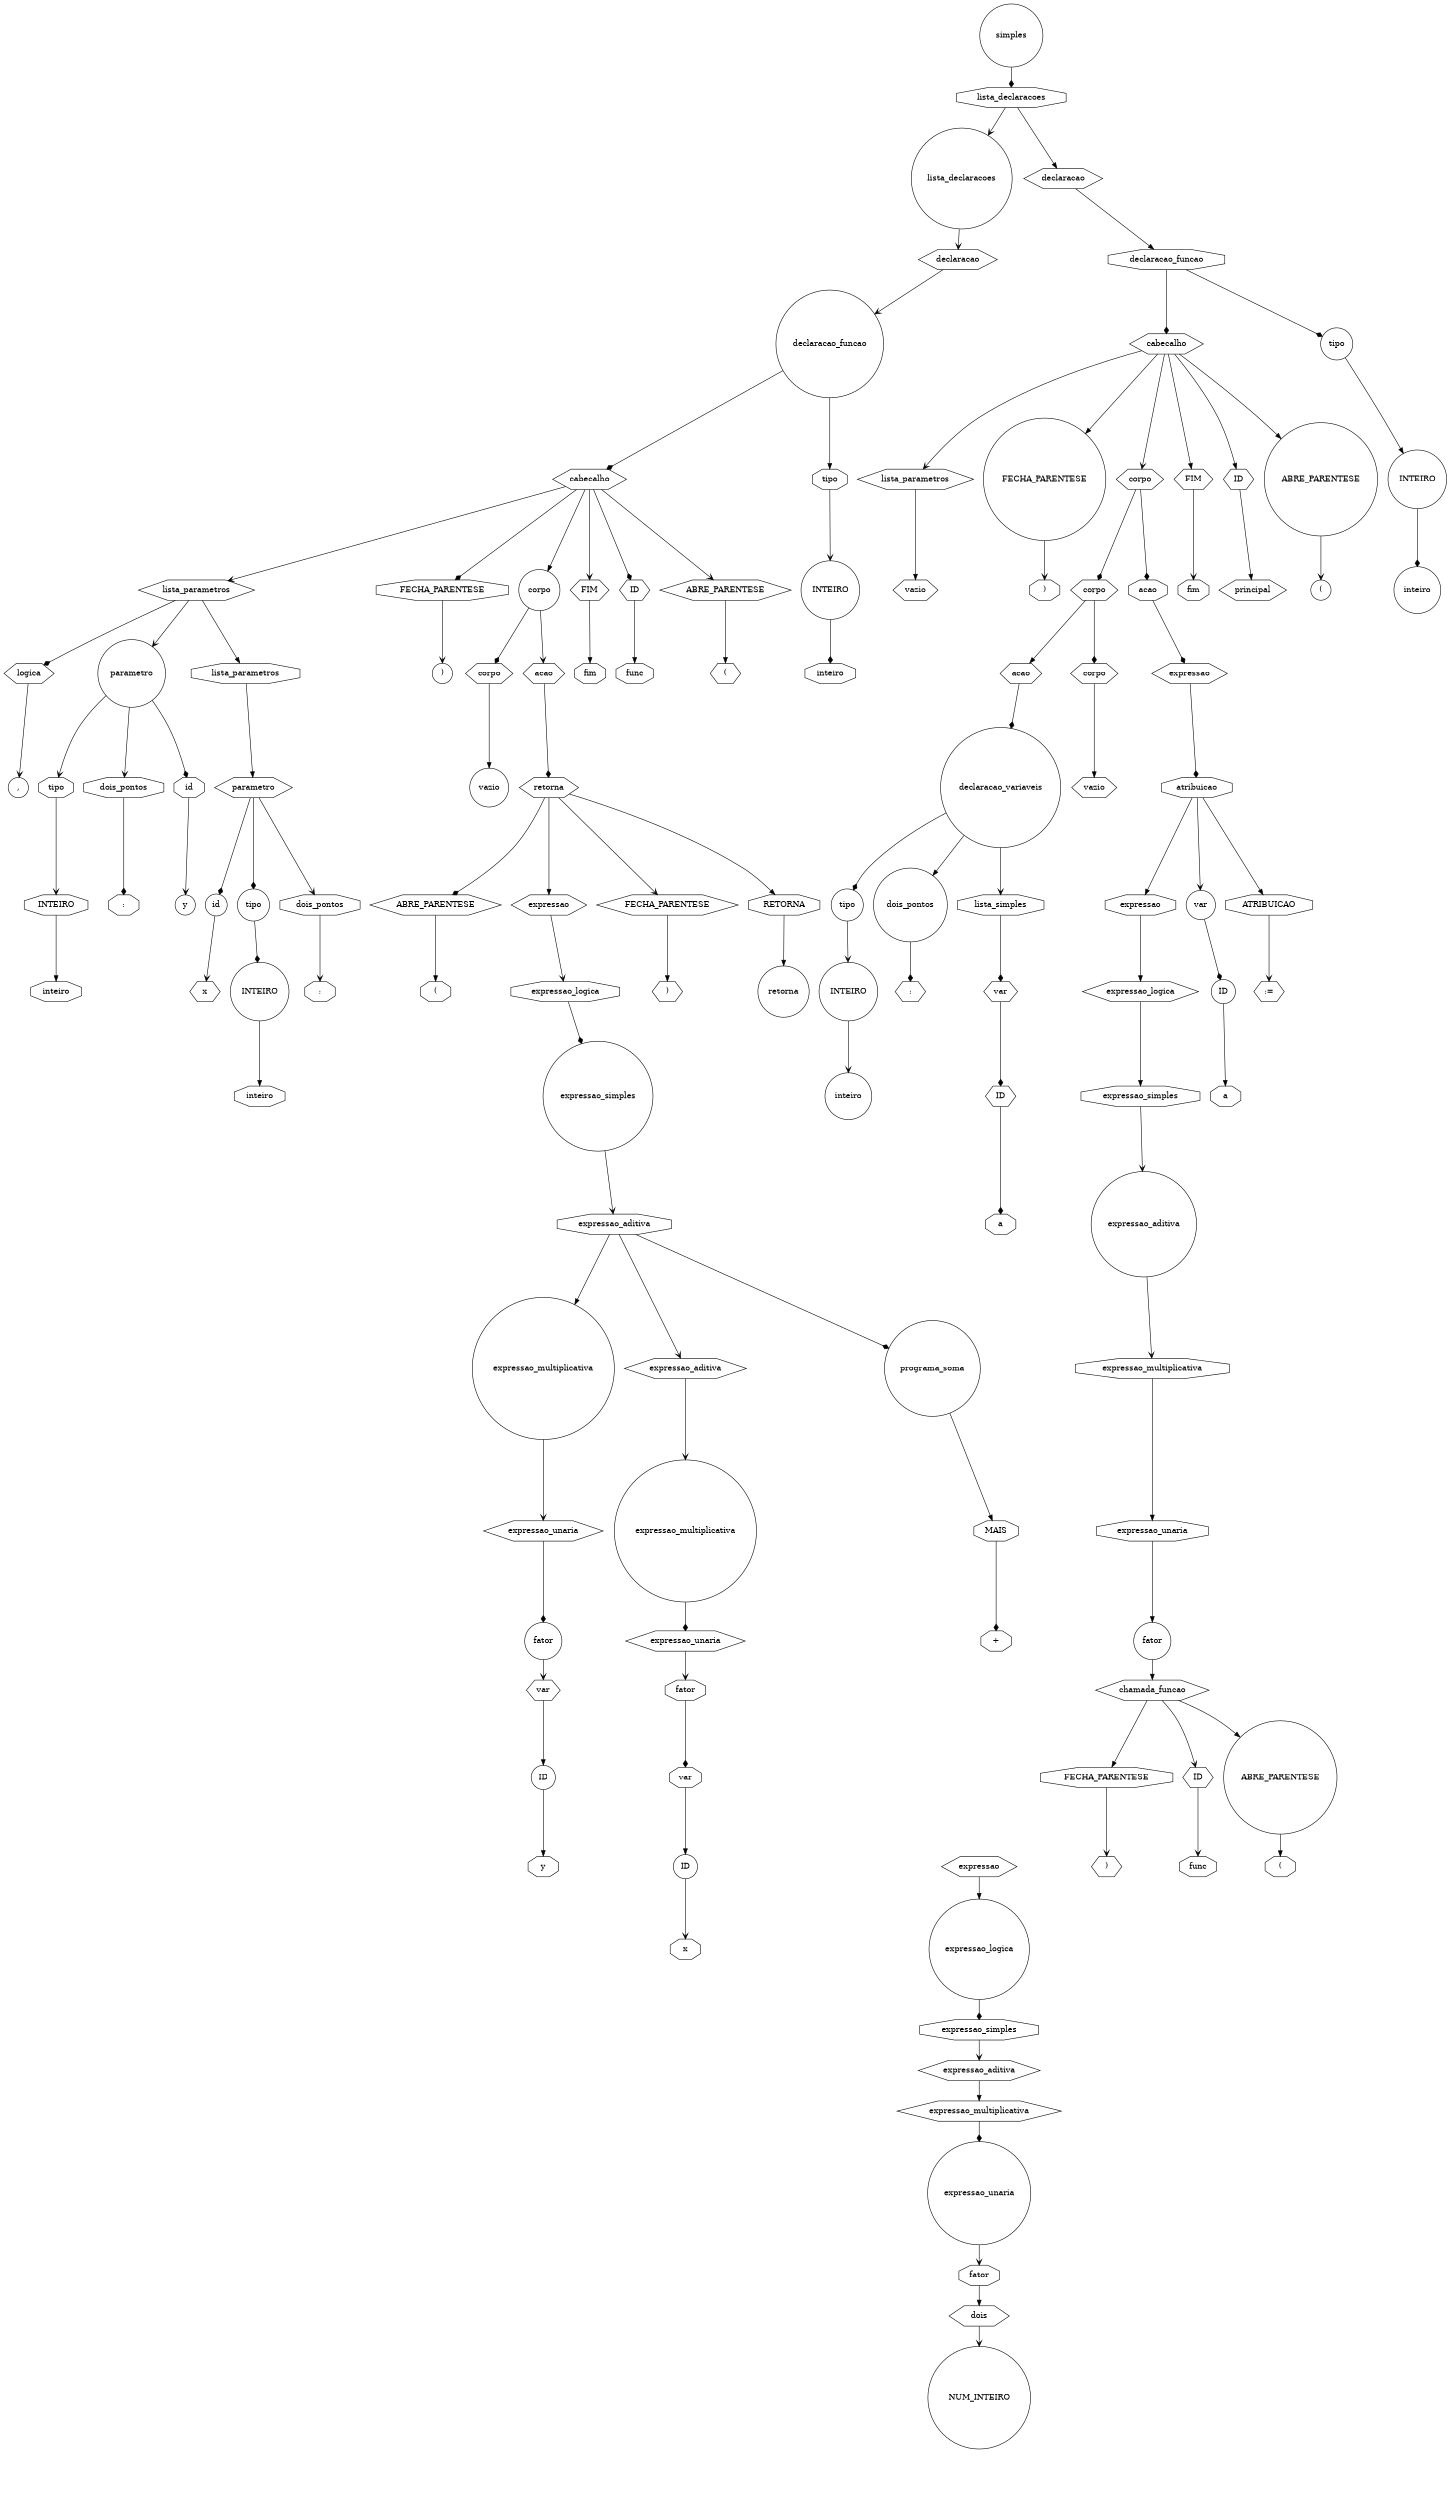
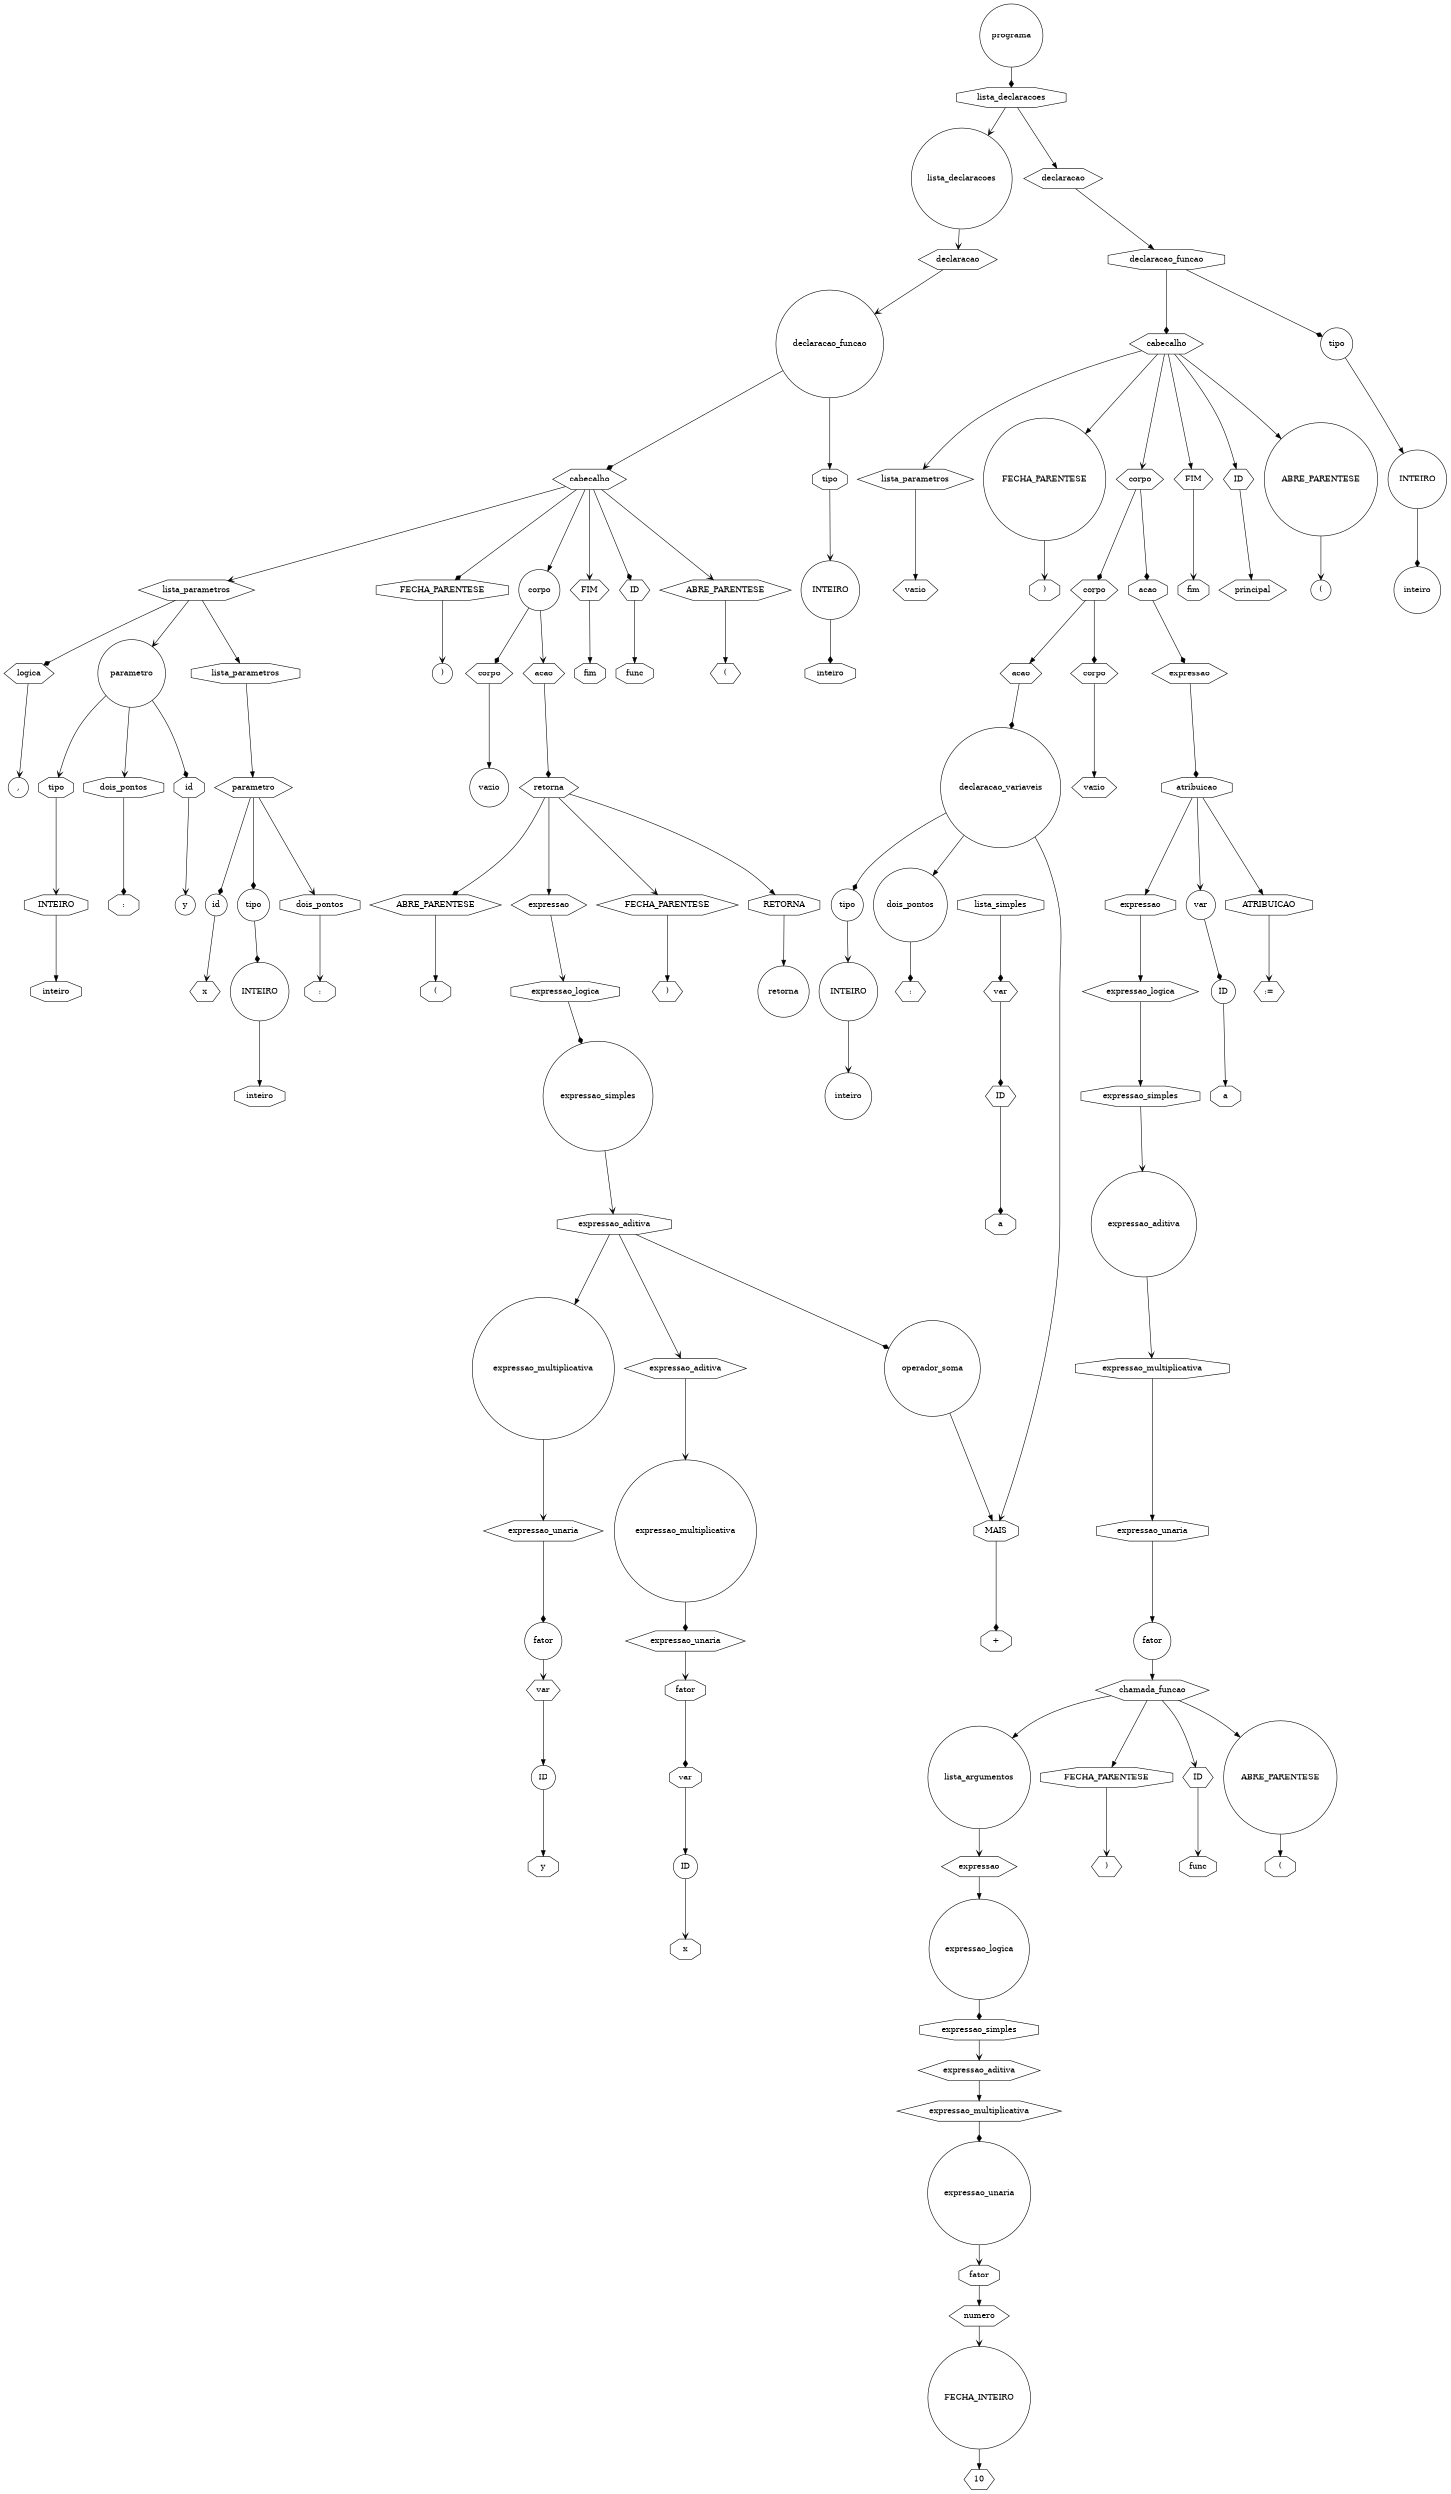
node "simples": label "simples" -> "programa"
edge "declaracao_variaveis" -> "lista_simples": now "declaracao_variaveis" -> "MAIS"
node "programa_soma": label "programa_soma" -> "operador_soma"
node "lista_argumentos": added
node "dois": label "dois" -> "numero"
node "NUM_INTEIRO": label "NUM_INTEIRO" -> "FECHA_INTEIRO"
node "10": added
